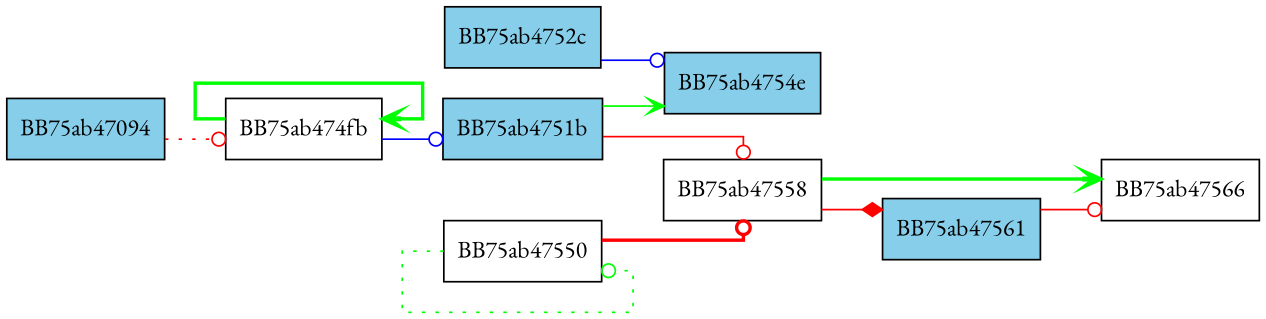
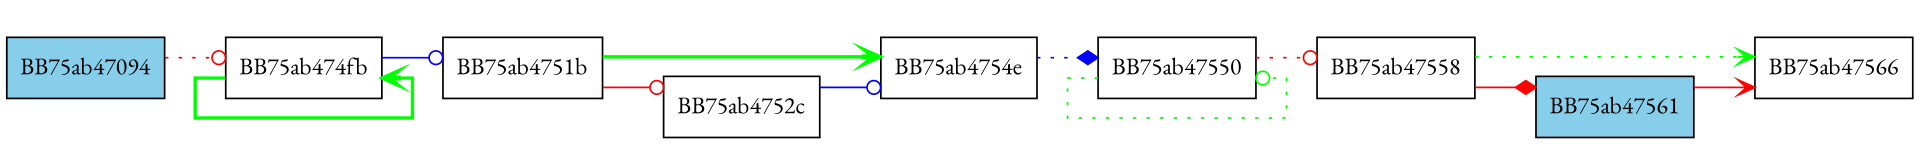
node "BB75ab4752c": fillcolor skyblue -> white
edge "BB75ab4754e" -> "BB75ab47550": added
node "BB75ab4754e": fillcolor skyblue -> white
edge "BB75ab4751b" -> "BB75ab4754e": style solid -> bold
node "BB75ab4751b": fillcolor skyblue -> white
edge "BB75ab4751b" -> "BB75ab47558": now "BB75ab4751b" -> "BB75ab4752c"
edge "BB75ab47558" -> "BB75ab47566": style bold -> dotted
edge "BB75ab47561" -> "BB75ab47566": arrowhead odot -> vee
edge "BB75ab47550" -> "BB75ab47558": style bold -> dotted
